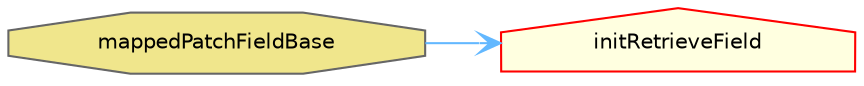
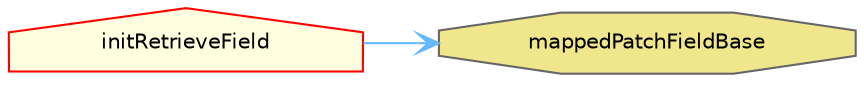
edge "mappedPatchFieldBase" -> "initRetrieveField": reversed
